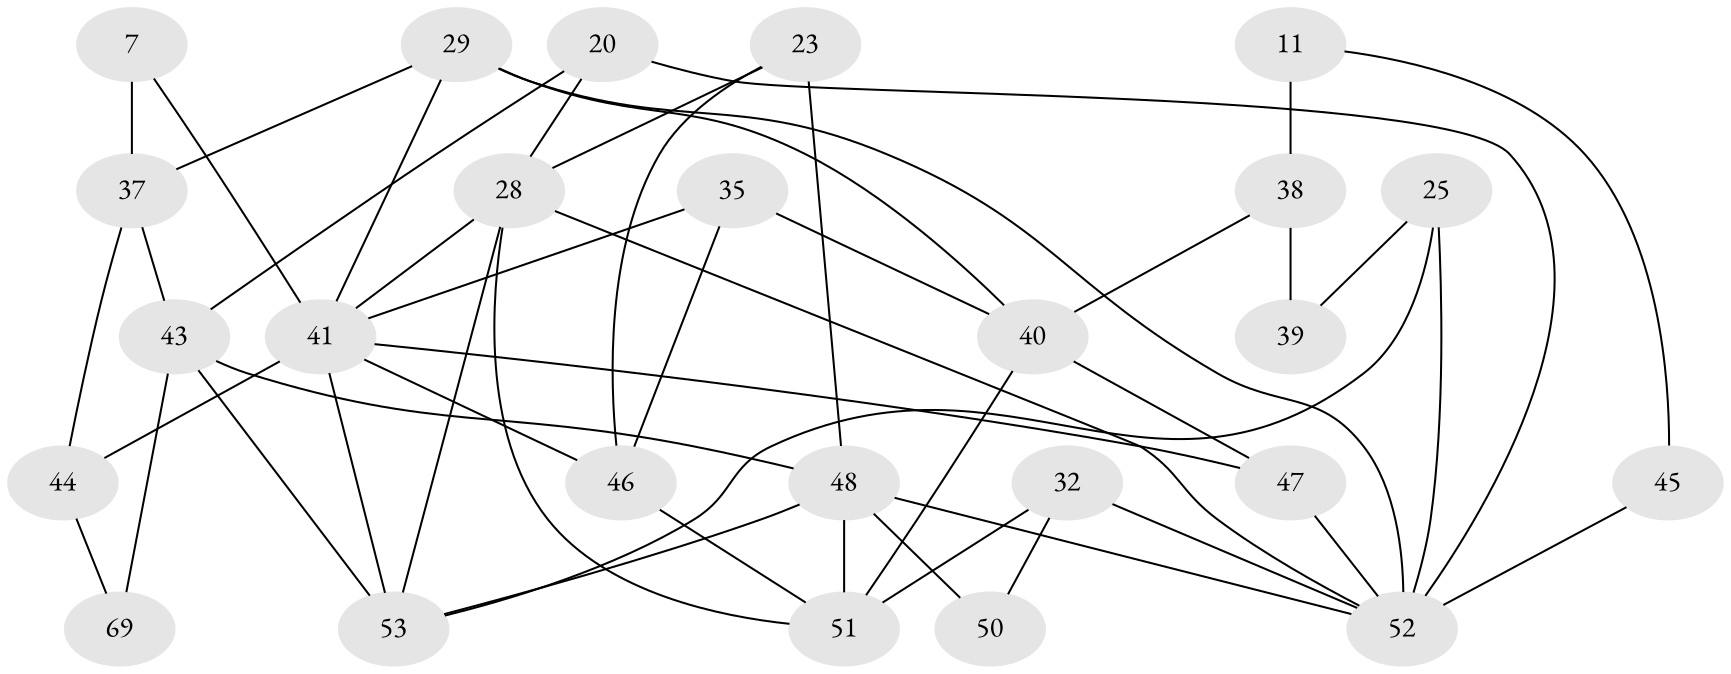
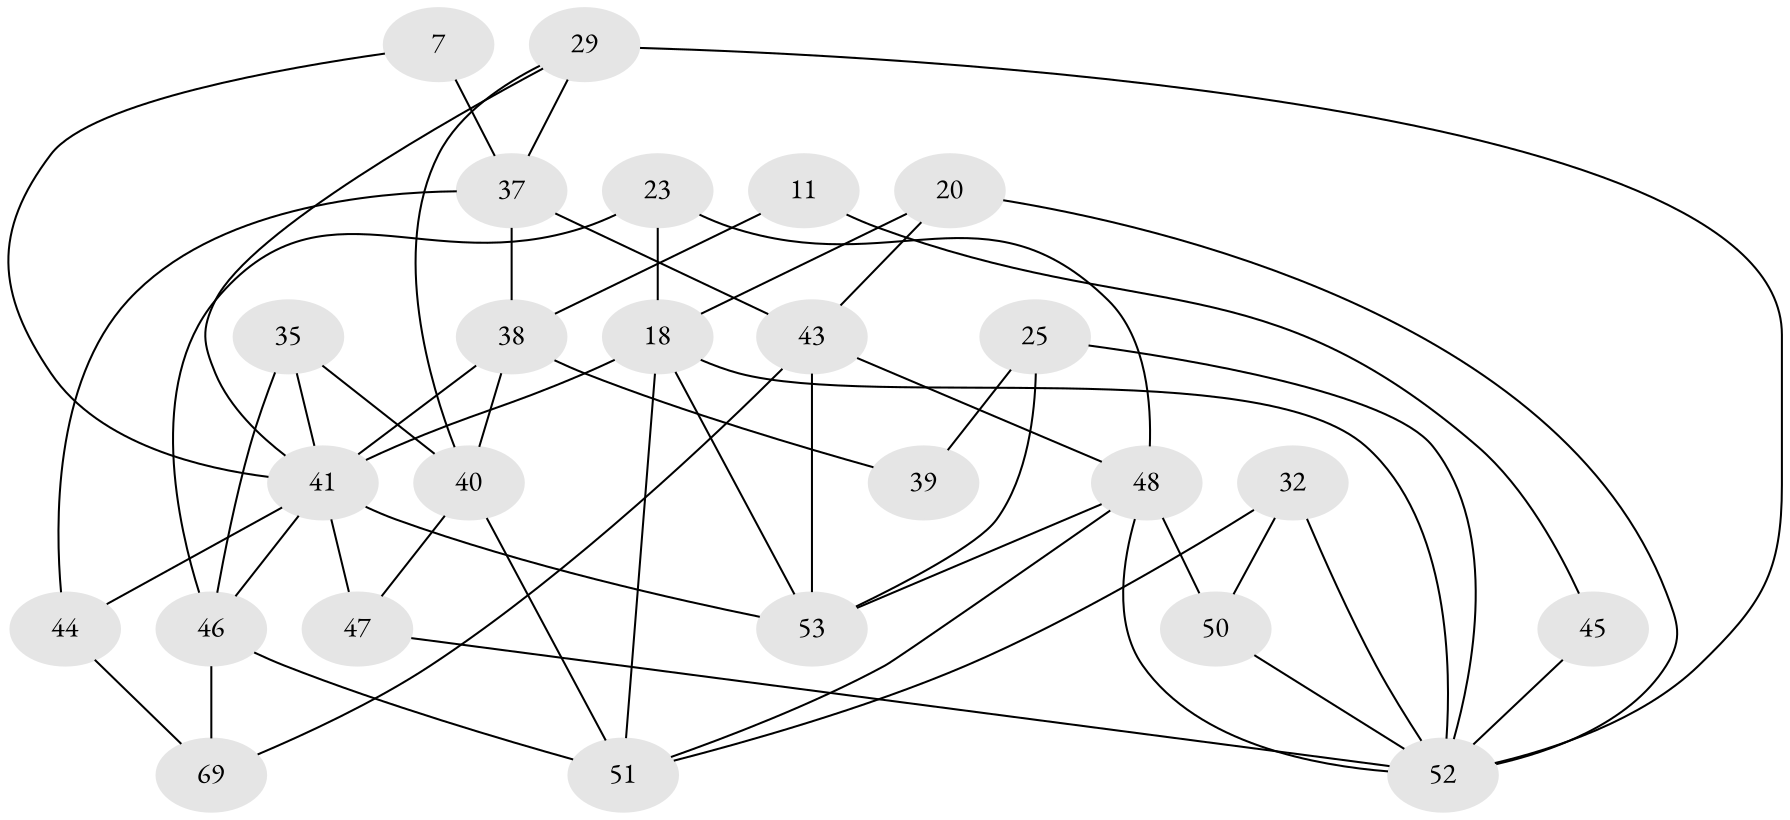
node "28": label "28" -> "18"
edge "37" -- "38": added
edge "38" -- "41": added
edge "46" -- "69": added
edge "50" -- "52": added
